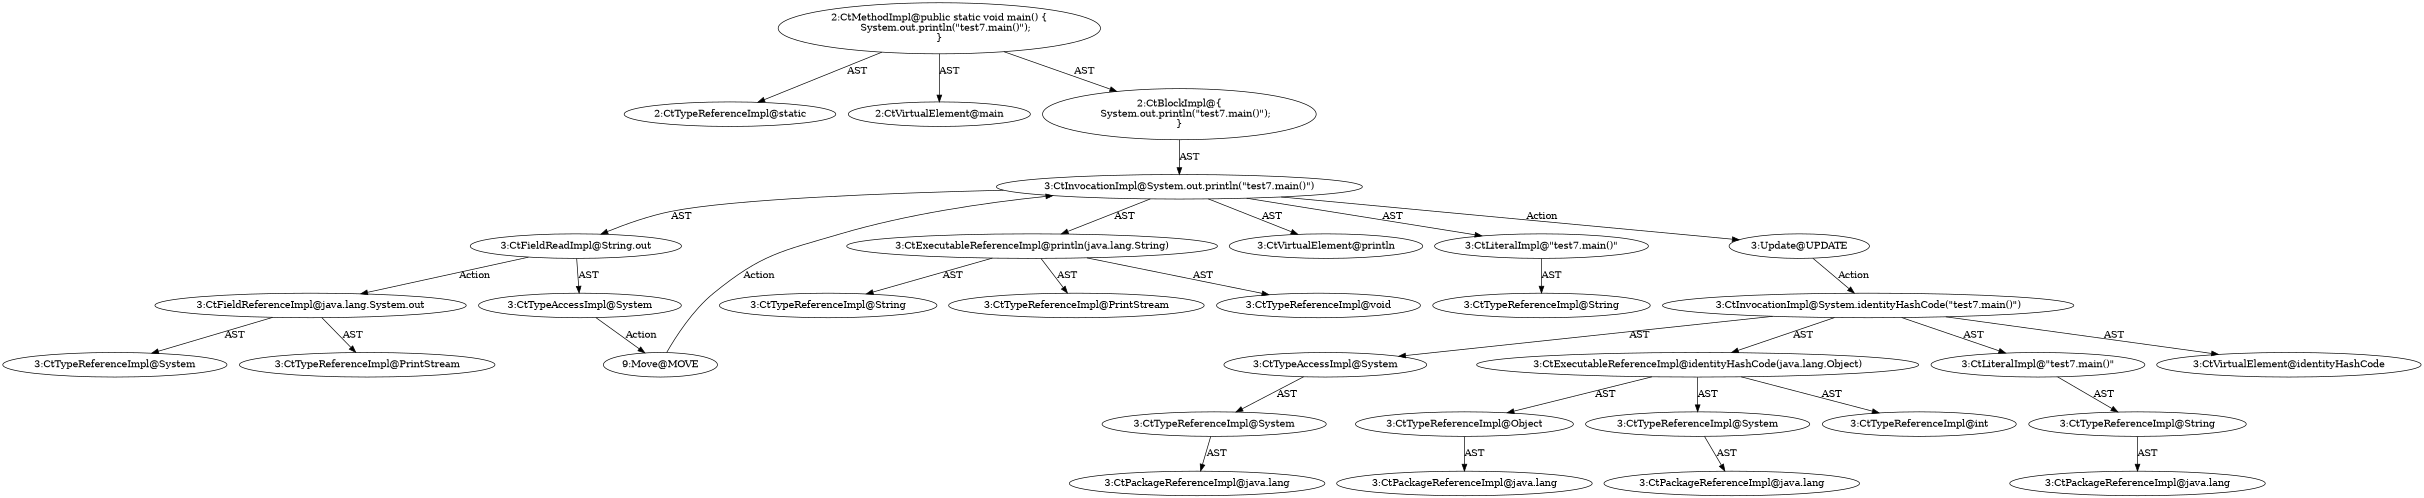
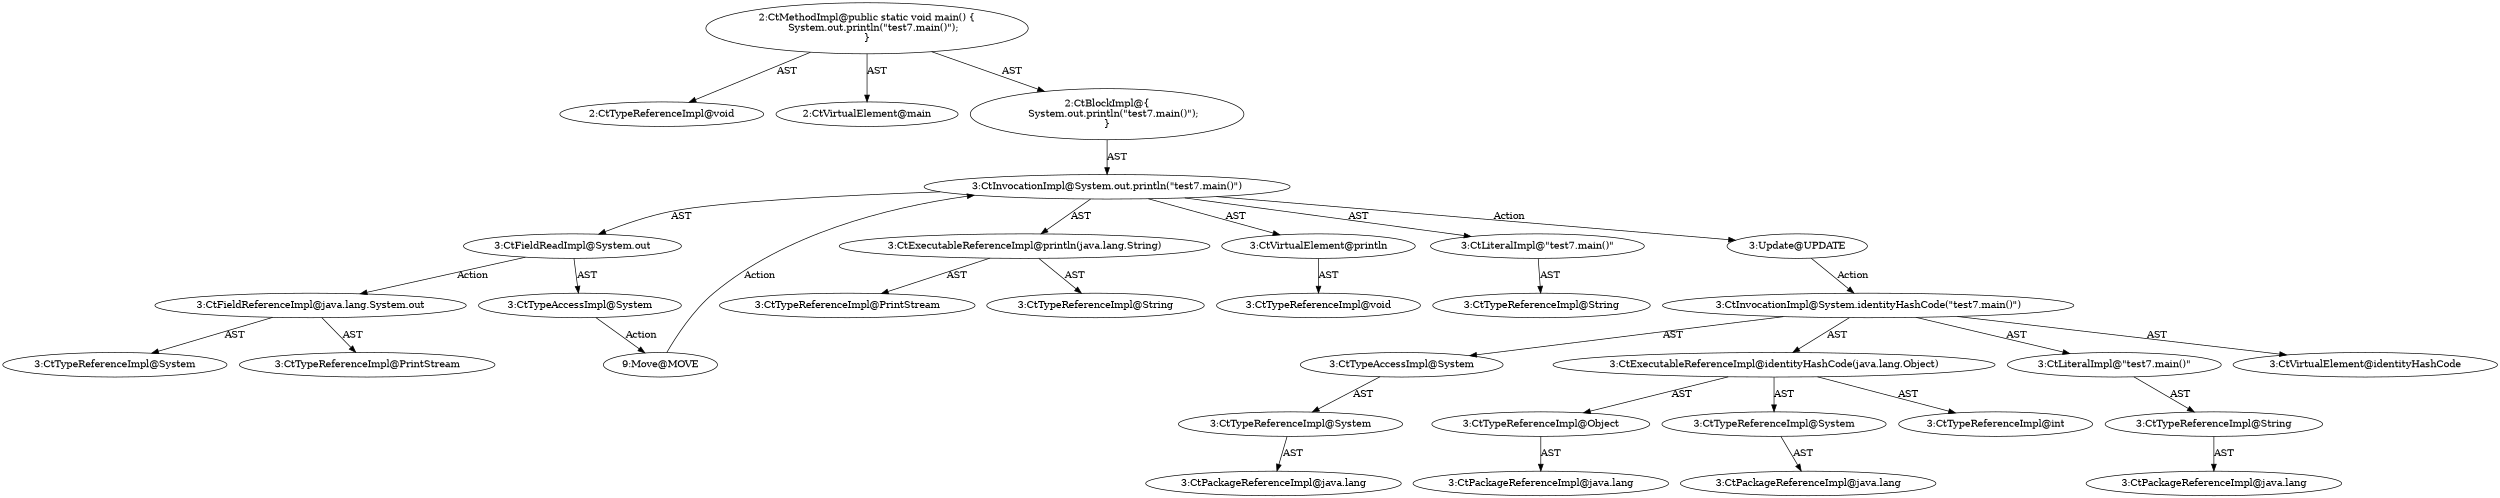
node "2:CtTypeReferenceImpl@static": label "2:CtTypeReferenceImpl@static" -> "2:CtTypeReferenceImpl@void"
node "3:CtFieldReadImpl@String.out": label "3:CtFieldReadImpl@String.out" -> "3:CtFieldReadImpl@System.out"
edge "3:CtExecutableReferenceImpl@println(java.lang.String)" -> "3:CtTypeReferenceImpl@void": now "3:CtVirtualElement@println" -> "3:CtTypeReferenceImpl@void"
